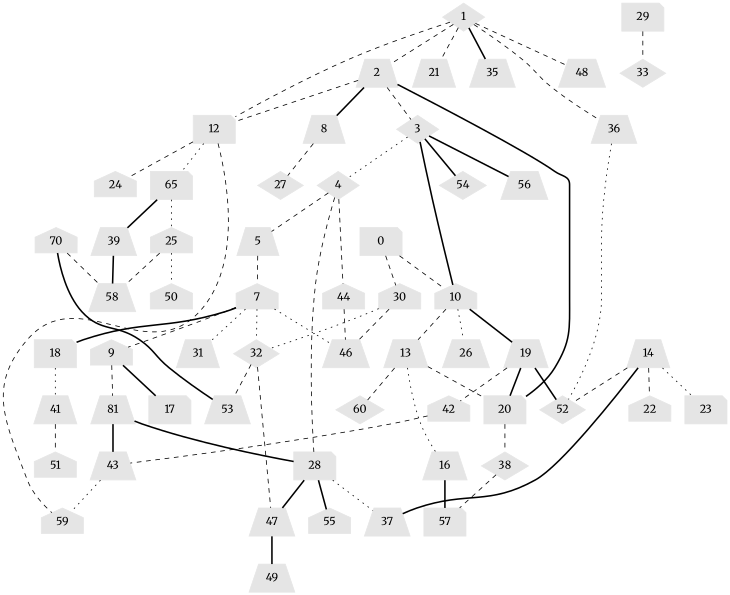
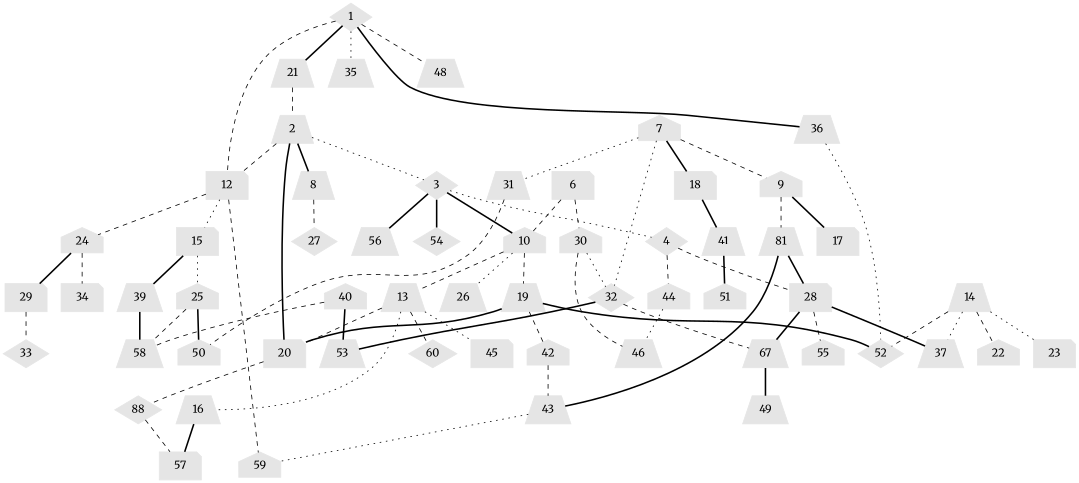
edge "1" -- "21": style dashed -> bold
edge "1" -- "35": style bold -> dotted
edge "1" -- "2": now "21" -- "2"
edge "1" -- "36": style dashed -> bold
edge "2" -- "3": style dashed -> dotted
node "65": label "65" -> "15"
node "70": label "70" -> "40"
node "5": removed
node "0": label "0" -> "6"
edge "24" -- "29": added
edge "25" -- "50": style dotted -> bold
edge "31" -- "50": added
node "34": added
edge "7" -- "46": removed
edge "10" -- "19": style bold -> dashed
edge "44" -- "46": style dashed -> dotted
node "45": added
edge "32" -- "53": style dashed -> bold
edge "18" -- "41": style dotted -> bold
edge "41" -- "51": style dashed -> bold
node "38": label "38" -> "88"
edge "14" -- "37": style bold -> dotted
edge "28" -- "55": style bold -> dashed
edge "28" -- "37": style dotted -> bold
node "47": label "47" -> "67"
